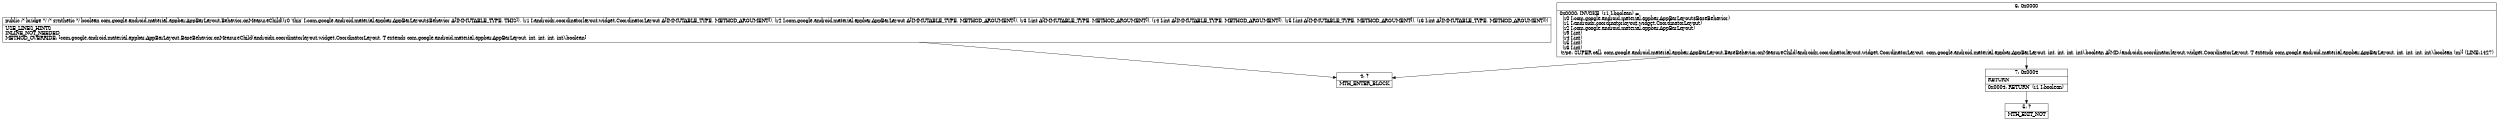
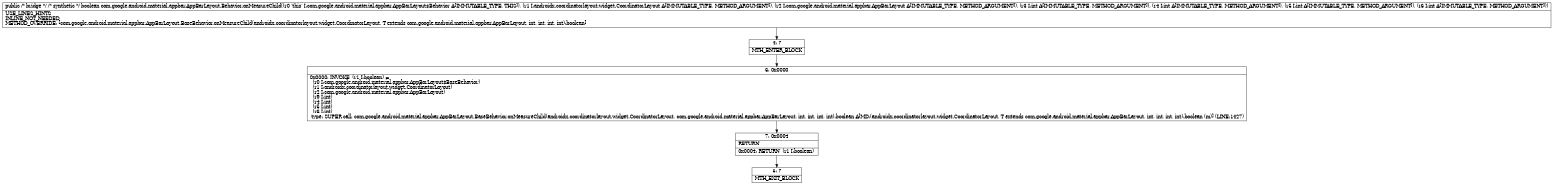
edge "6: 0x0000" -> "4: ?": reversed
node "5: ?": text "MTH_EXIT_NOT" -> "MTH_EXIT_BLOCK"
